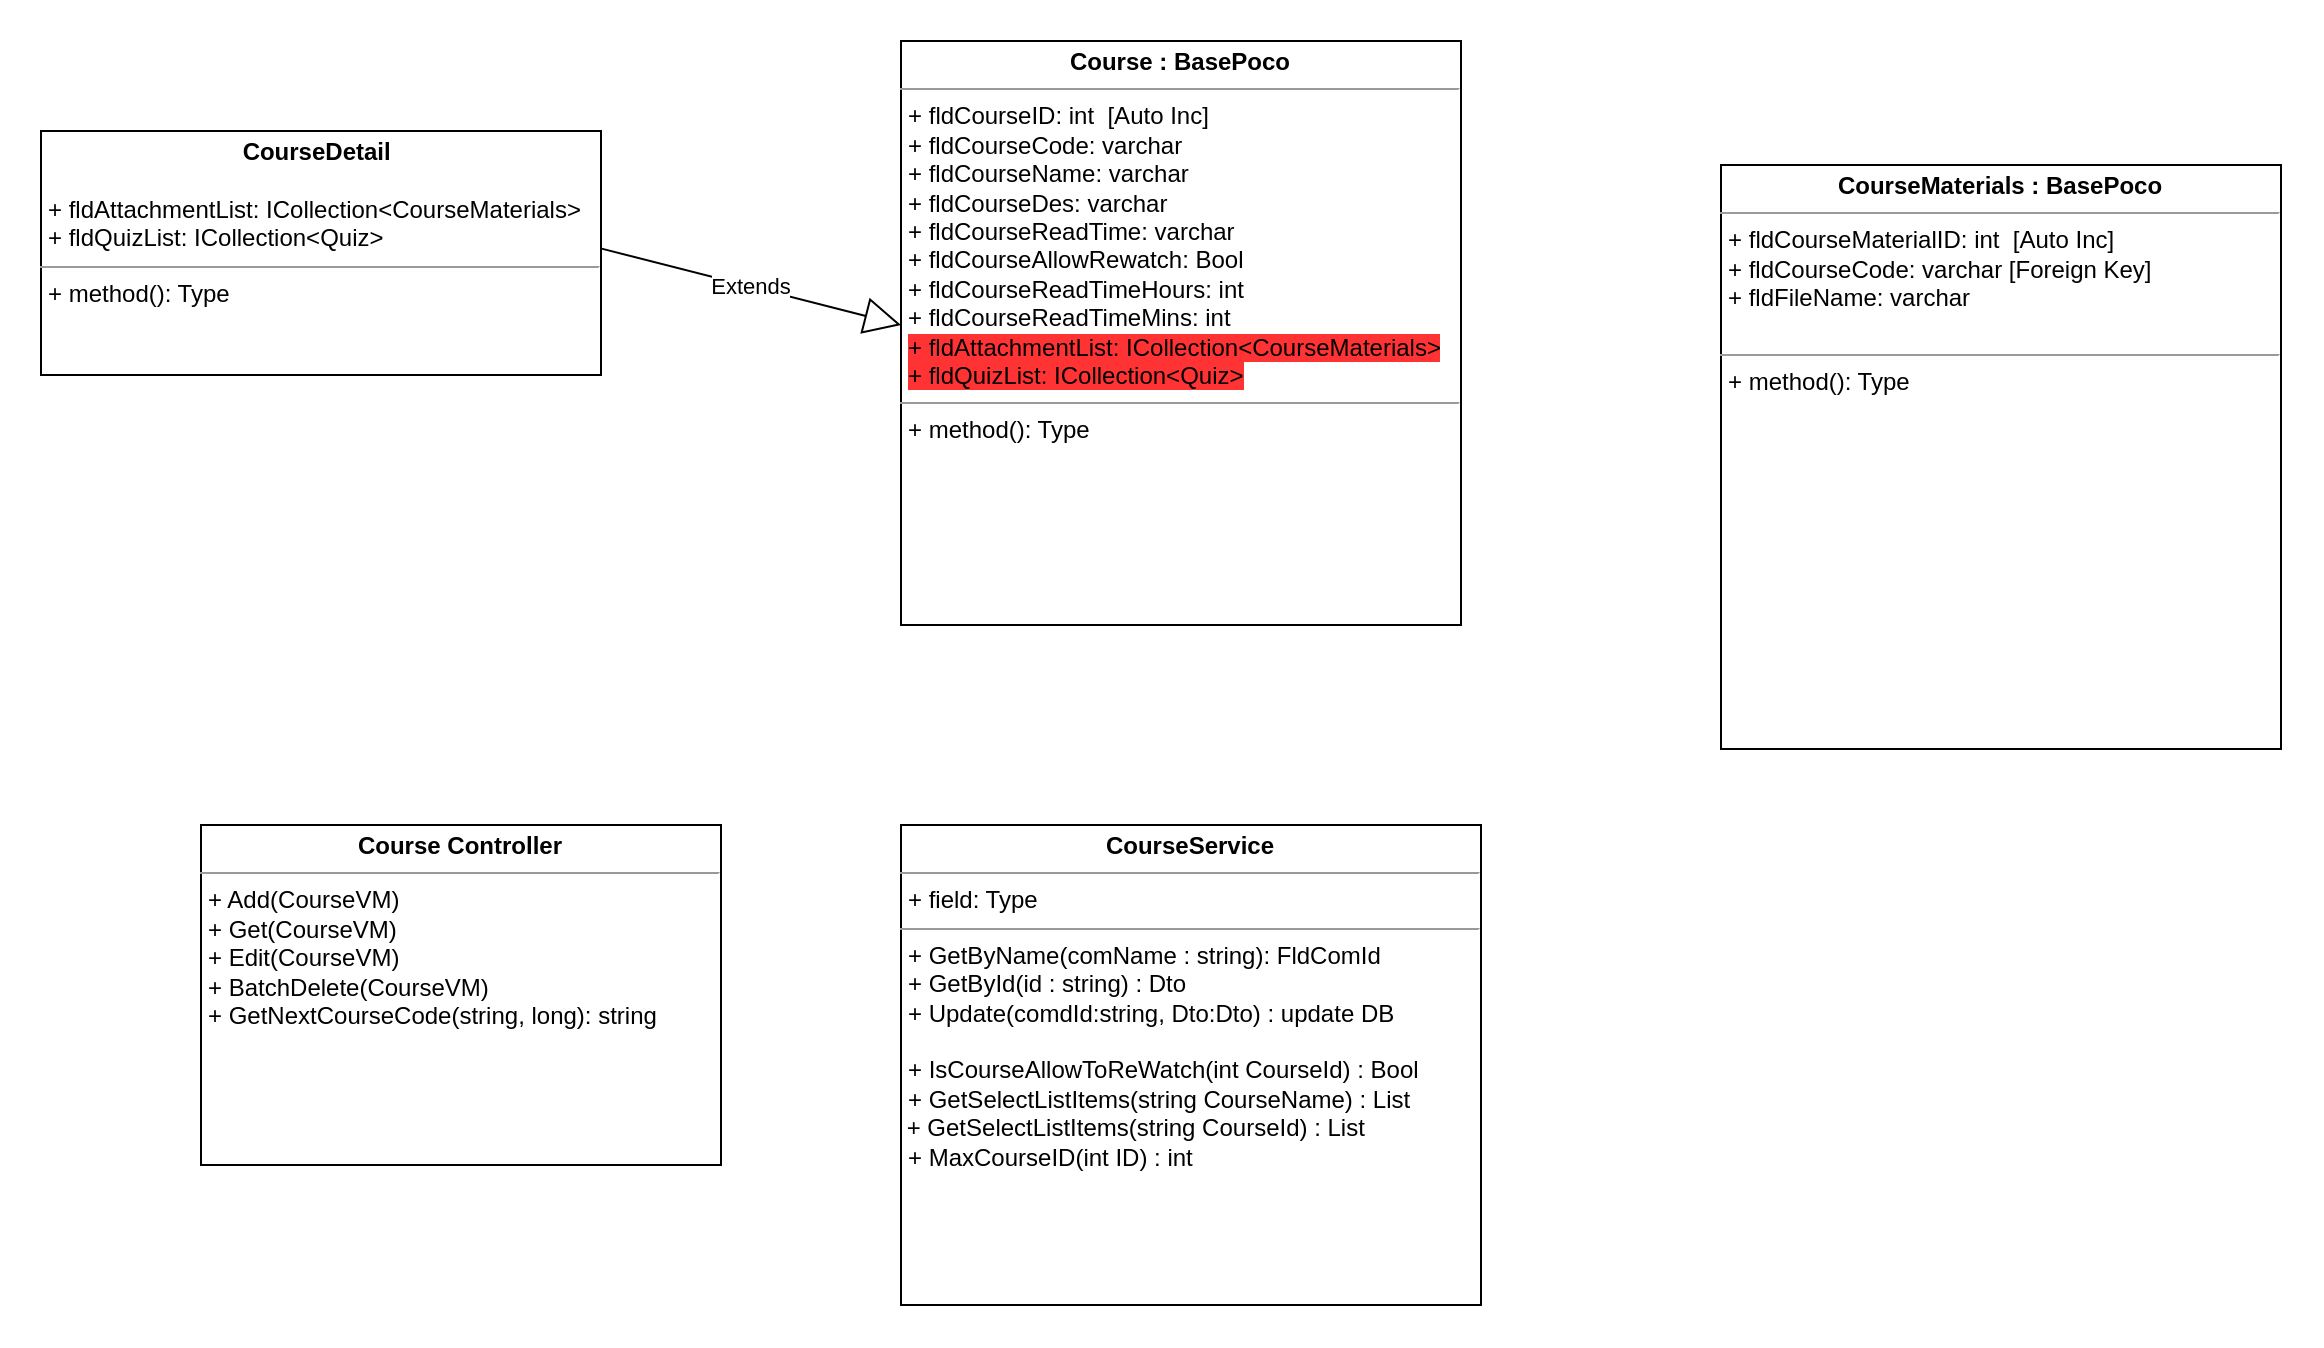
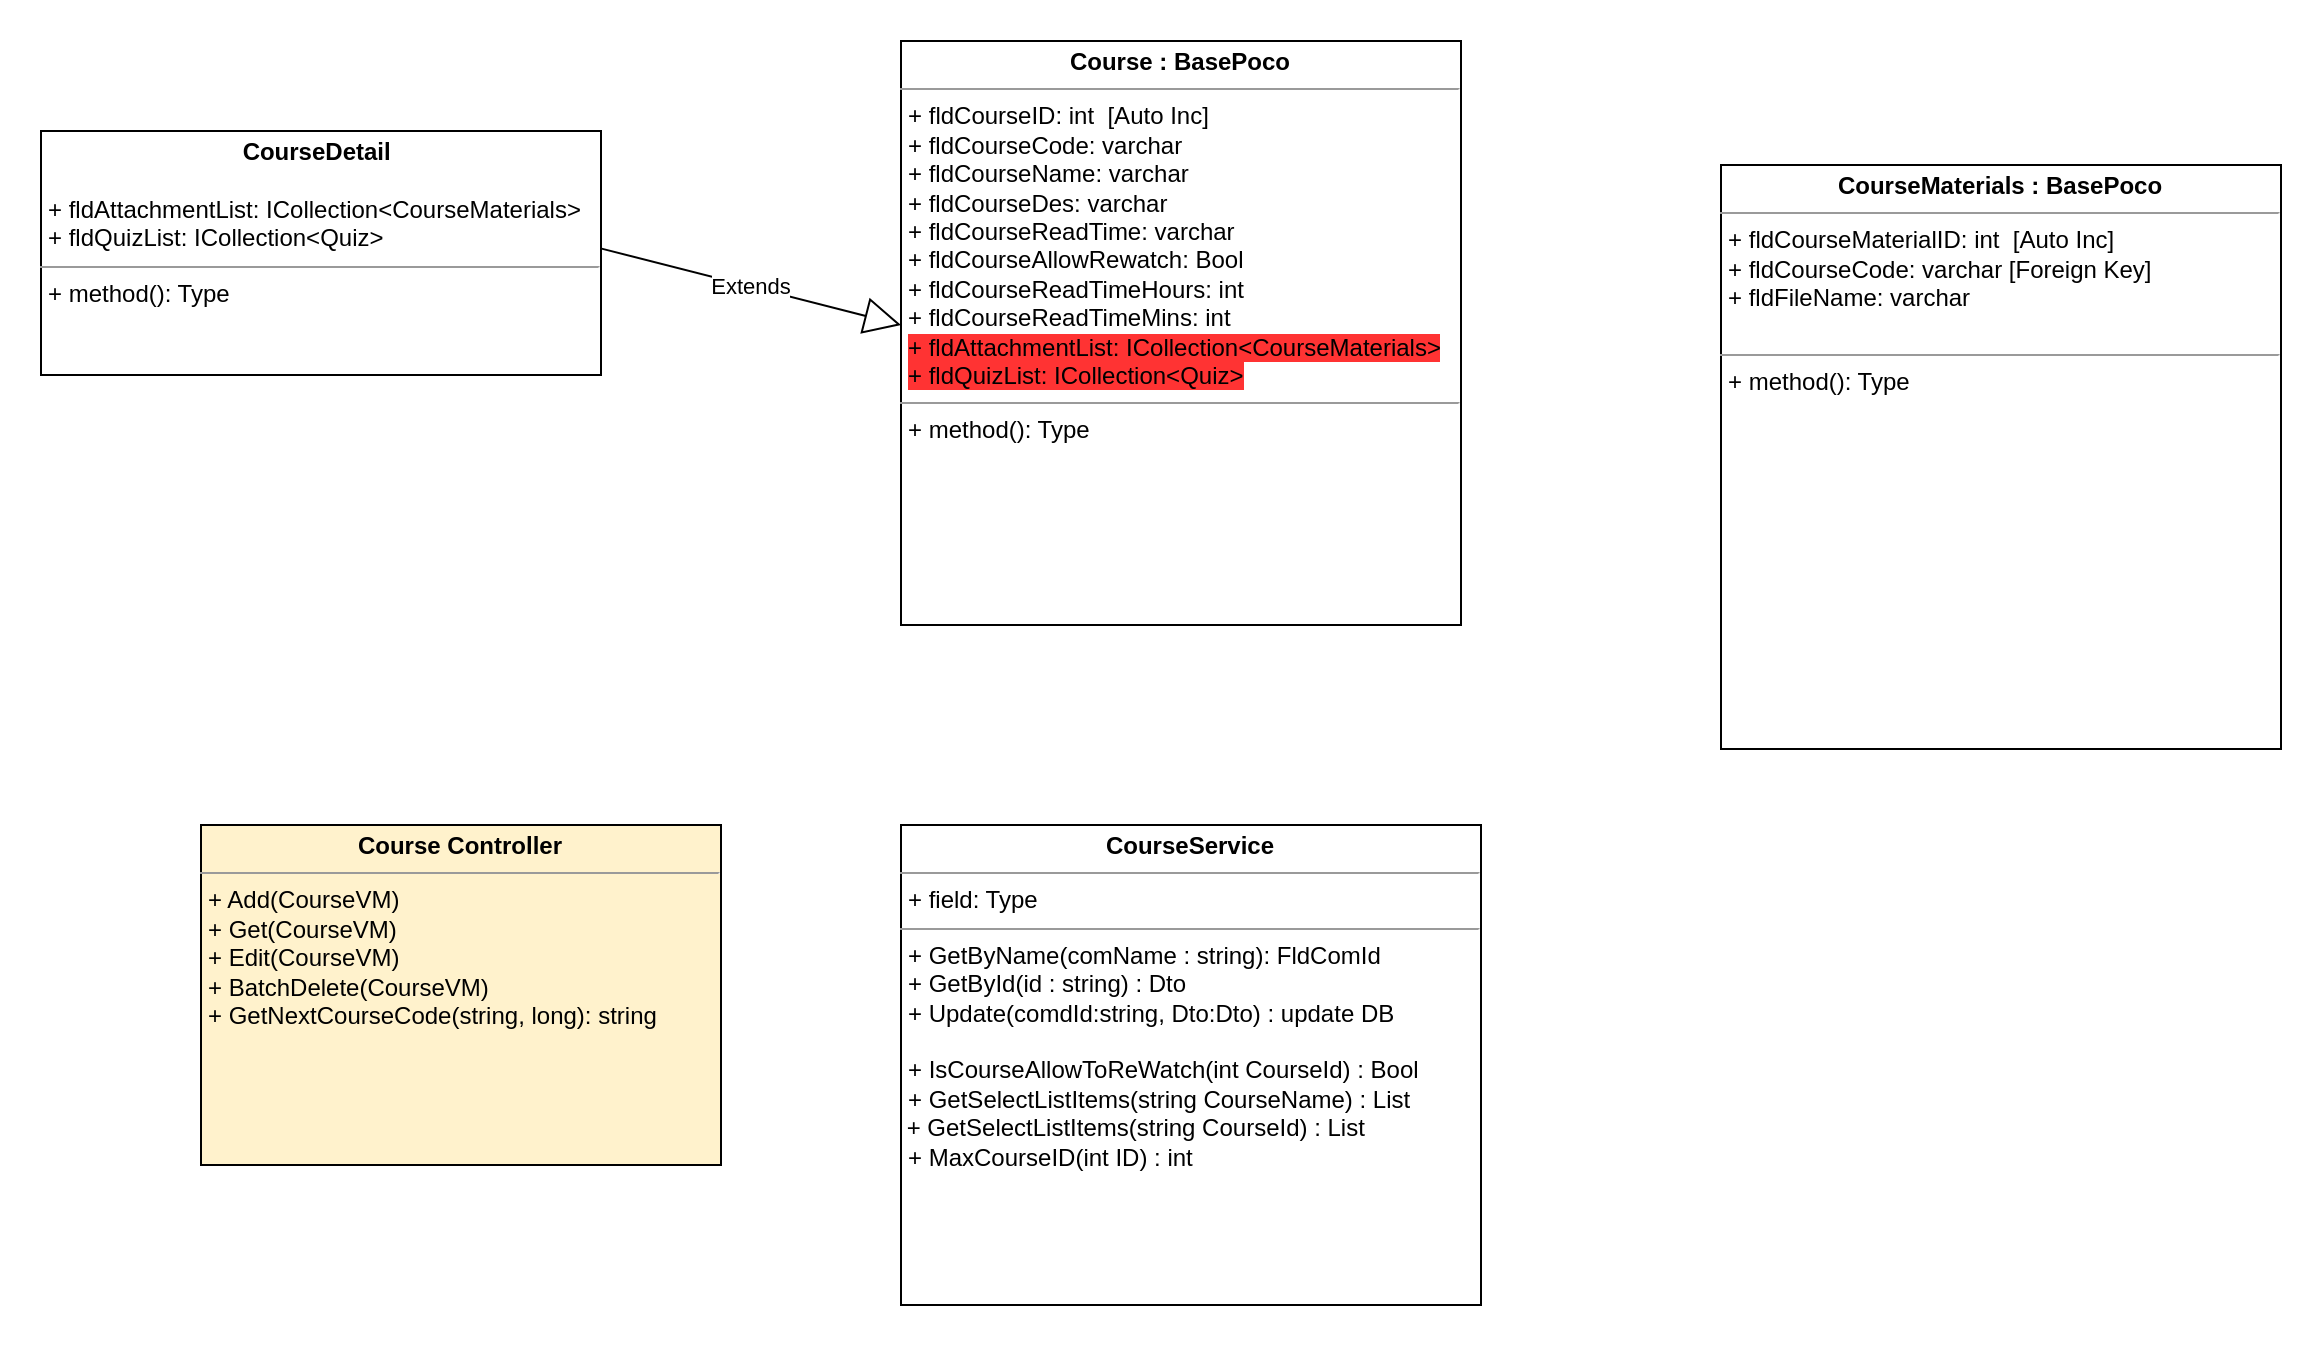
node "Course Controller + Add(CourseVM) + Get(CourseVM) + Edit(CourseVM) + BatchDelete(CourseVM) + GetNextCourseCode(string, long): string": fillcolor #ffffff -> #fff2cc
